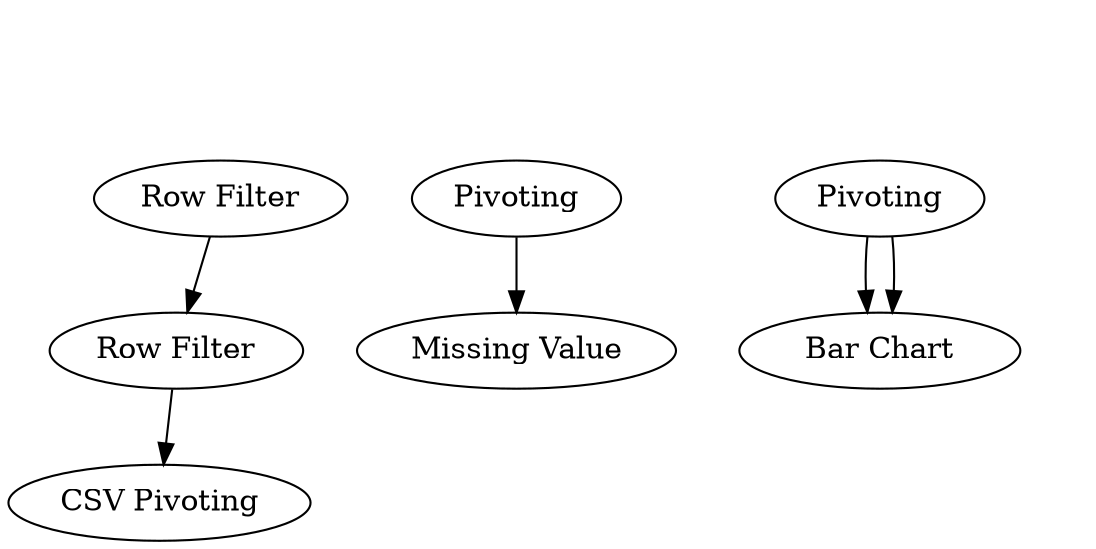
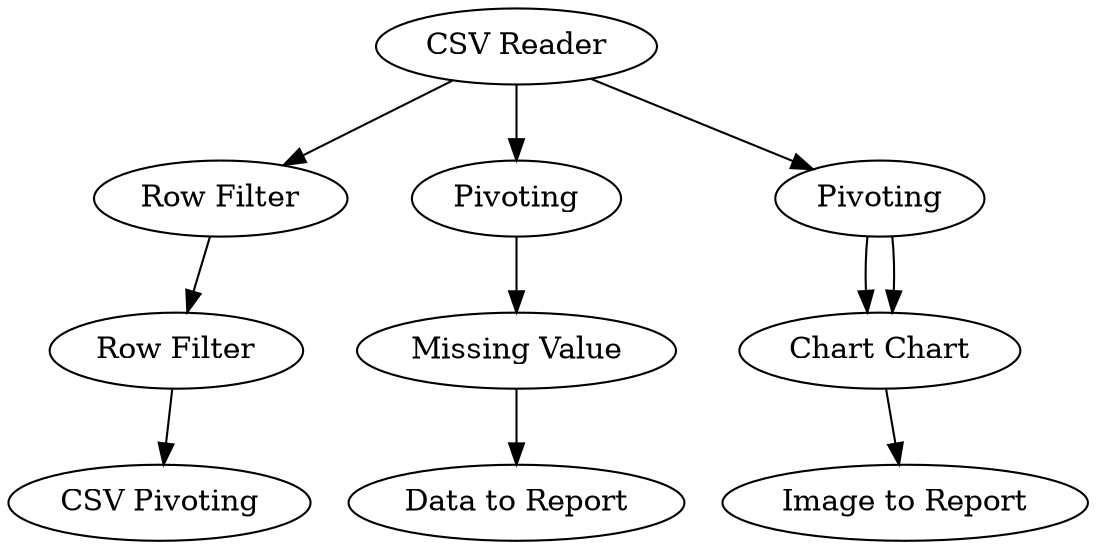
node "CSV Reader": added
node "Bar Chart": label "Bar Chart" -> "Chart Chart"
node "Data to Report": added
node "Image to Report": added
